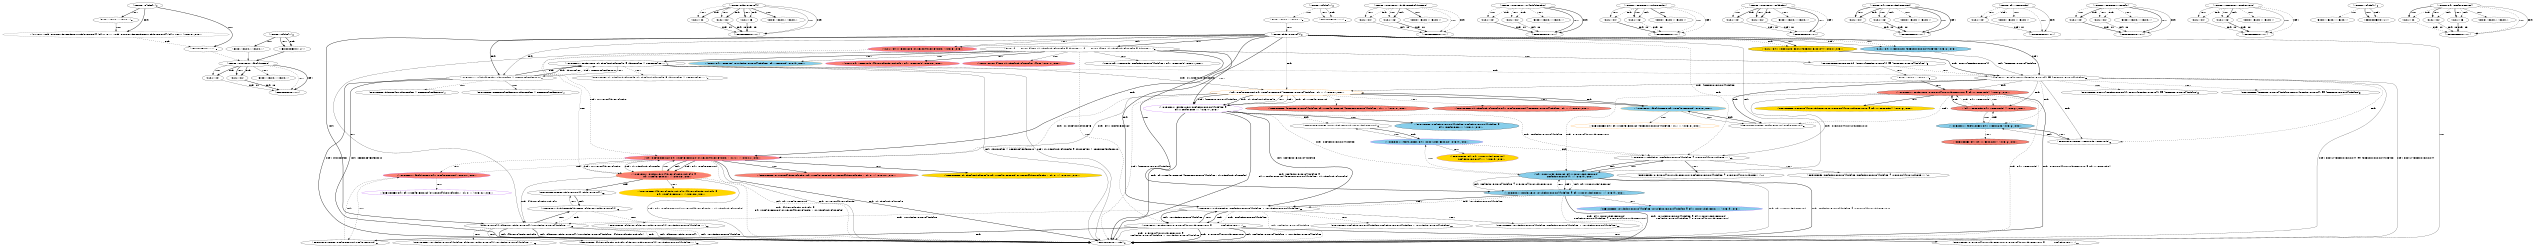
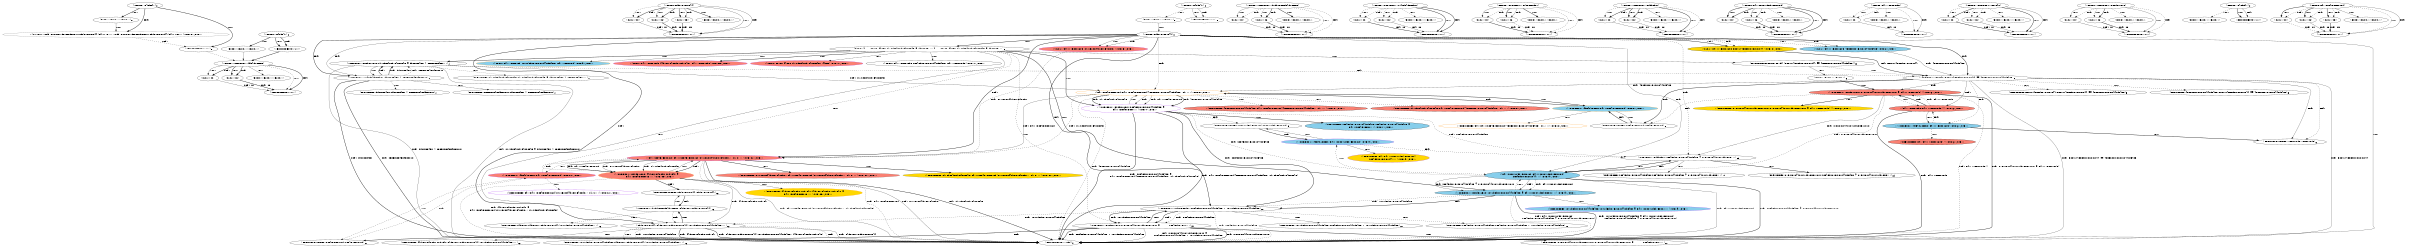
edge "(FIELD_IDENTIFIER,Vector2dF,Vector2dF)" -> "<(<operator>.fieldAccess,gfx::Vector2dF)<SUB>6</SUB>>": removed, label "CFG:"
edge "<(gfx.Vector2dF,gfx::Vector2dF())<SUB>6</SUB>>" -> "(METHOD_RETURN,void)": added, label "DDG: gfx::Vector2dF"
